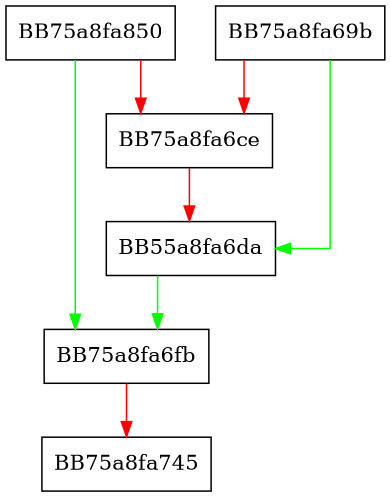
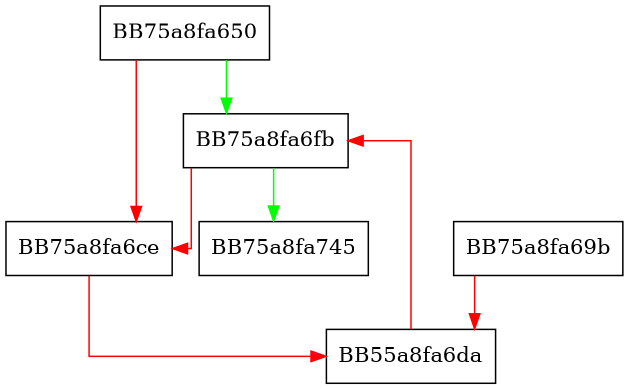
node "BB75a8fa850": label "BB75a8fa850" -> "BB75a8fa650"
edge "BB75a8fa69b" -> "BB75a8fa6ce": now "BB75a8fa6fb" -> "BB75a8fa6ce"
edge "BB75a8fa69b" -> "BB55a8fa6da": color green -> red
edge "BB55a8fa6da" -> "BB75a8fa6fb": color green -> red
edge "BB75a8fa6fb" -> "BB75a8fa745": color red -> green
